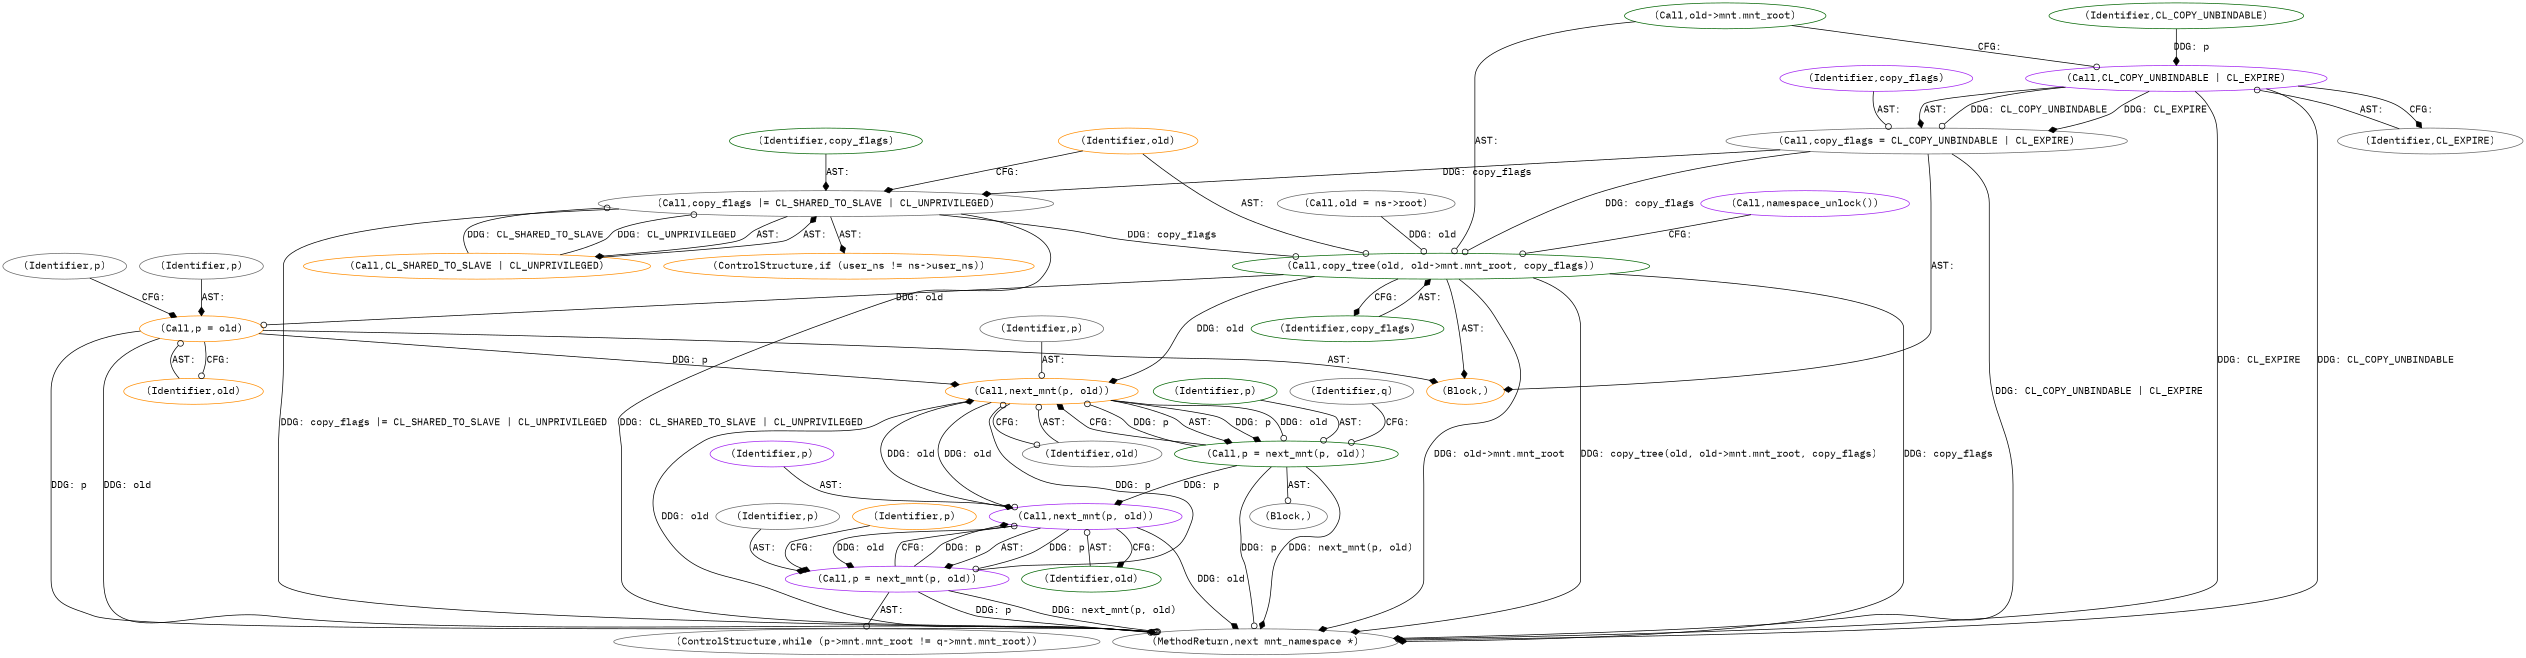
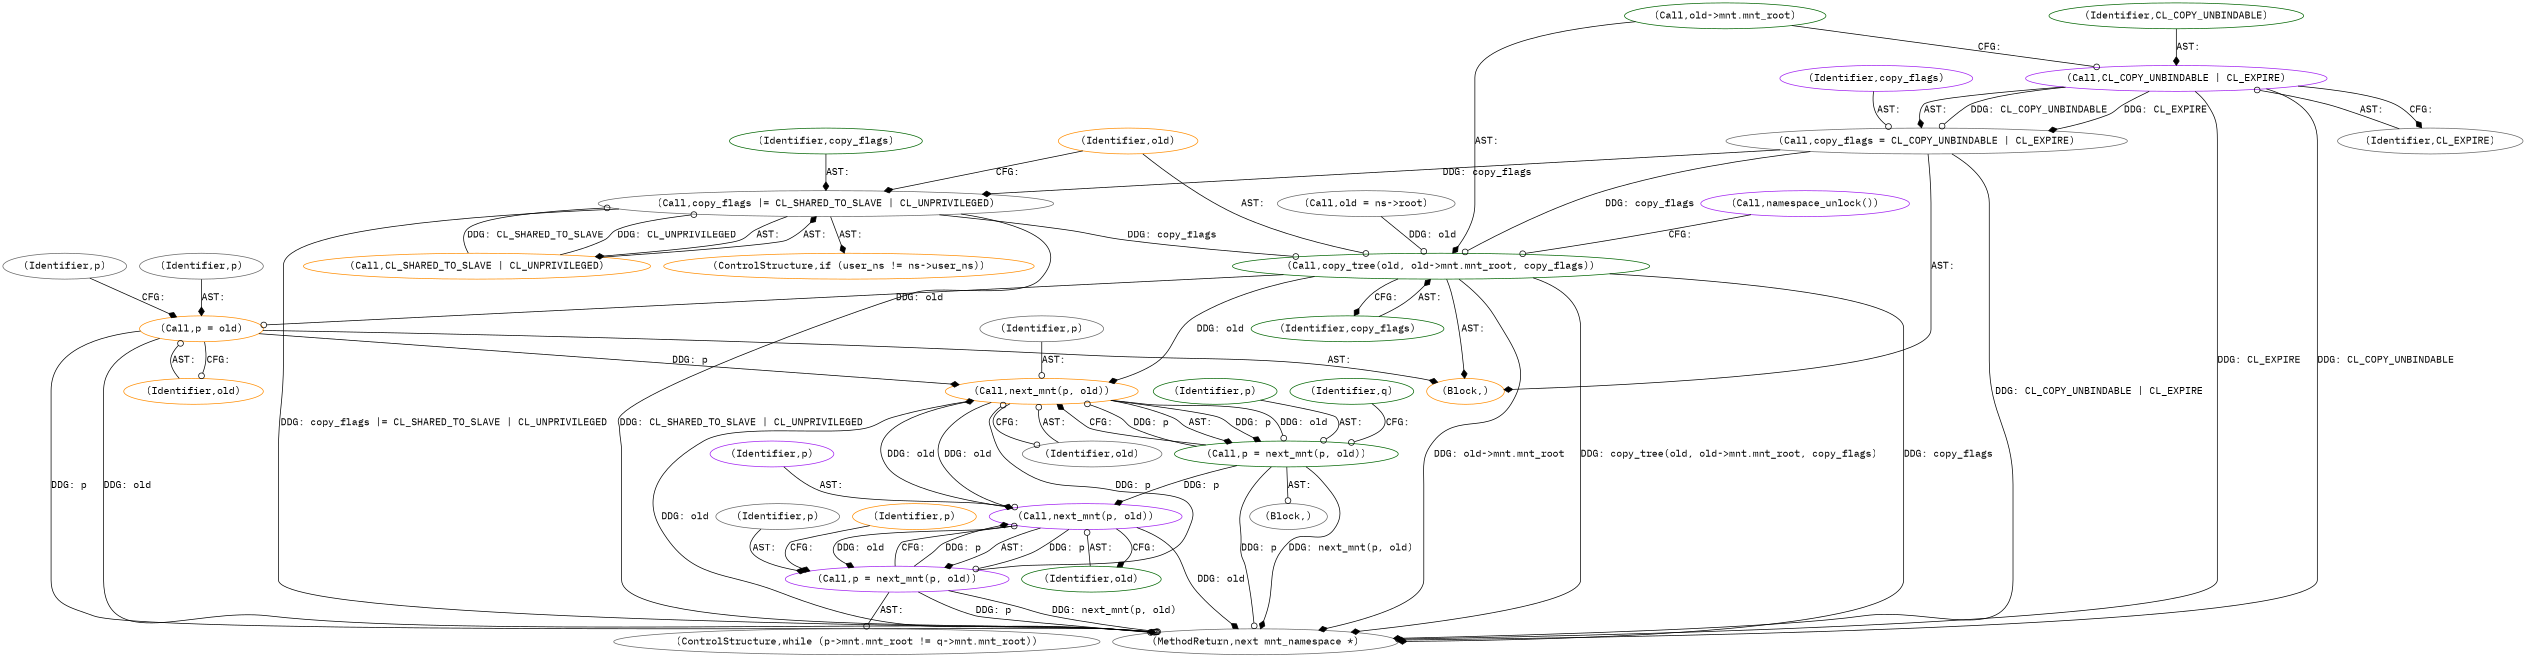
edge "(Identifier,CL_COPY_UNBINDABLE)" -> "(Call,CL_COPY_UNBINDABLE | CL_EXPIRE)": label "DDG: p" -> "AST: "
edge "(Call,old->mnt.mnt_root)" -> "(Call,copy_tree(old, old->mnt.mnt_root, copy_flags))": arrowhead odot -> diamond
node "(Identifier,q)": color gray40 -> darkgreen
